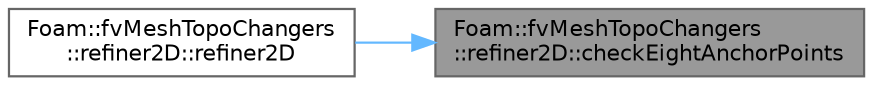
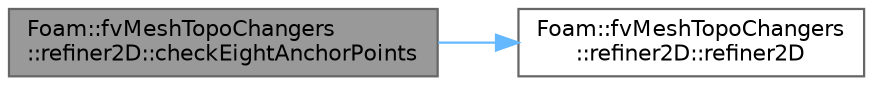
edge "Foam::fvMeshTopoChangers ::refiner2D::refiner2D" -> "Foam::fvMeshTopoChangers ::refiner2D::checkEightAnchorPoints": reversed
